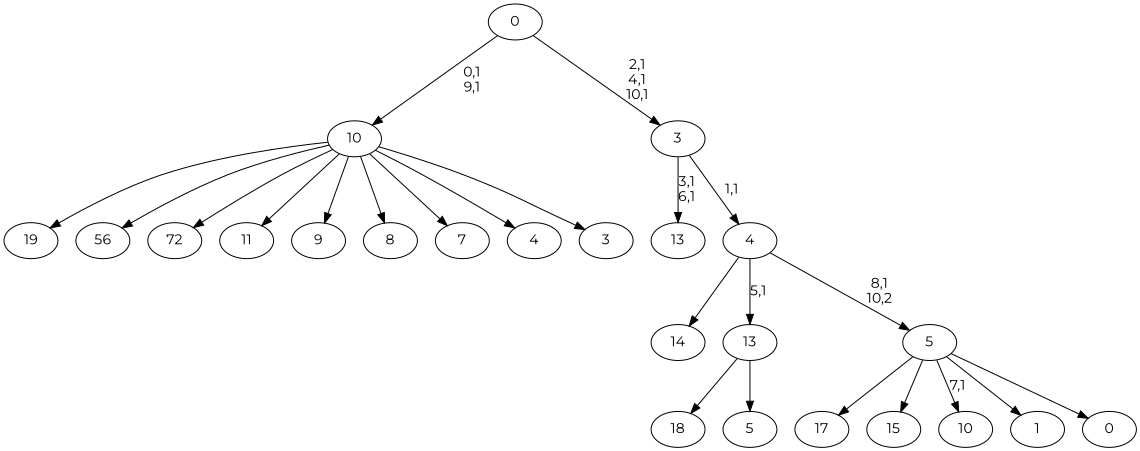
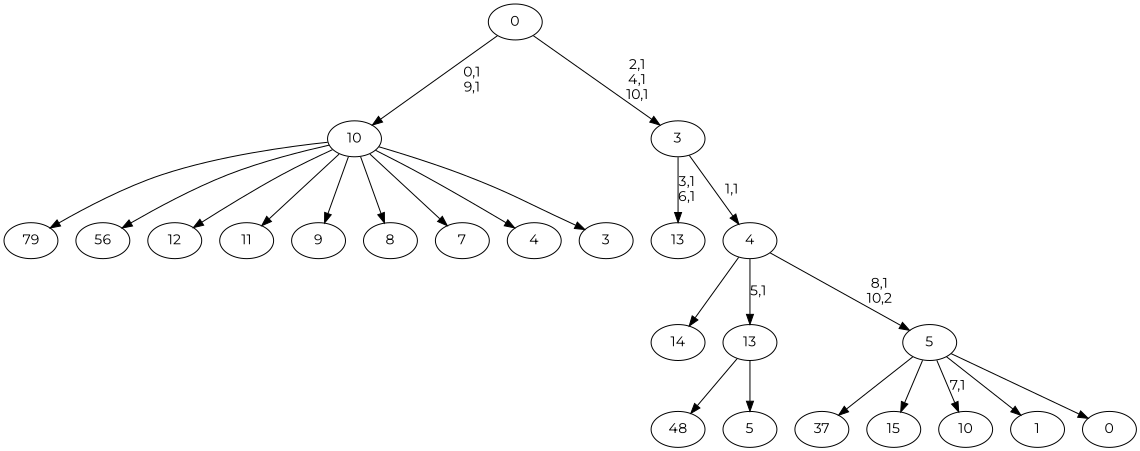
node "19": label "19" -> "79"
node "72": label "72" -> "12"
node "18": label "18" -> "48"
node "17": label "17" -> "37"
